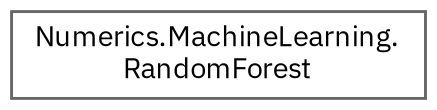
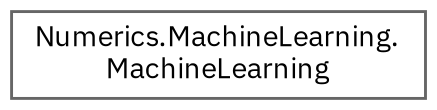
node "Numerics.MachineLearning. RandomForest": label "Numerics.MachineLearning. RandomForest" -> "Numerics.MachineLearning. MachineLearning"
